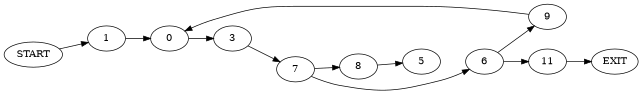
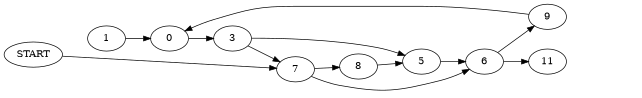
edge "3" -> "5": added
edge "START" -> "1": now "START" -> "7"
edge "5" -> "6": added
node "EXIT": removed
